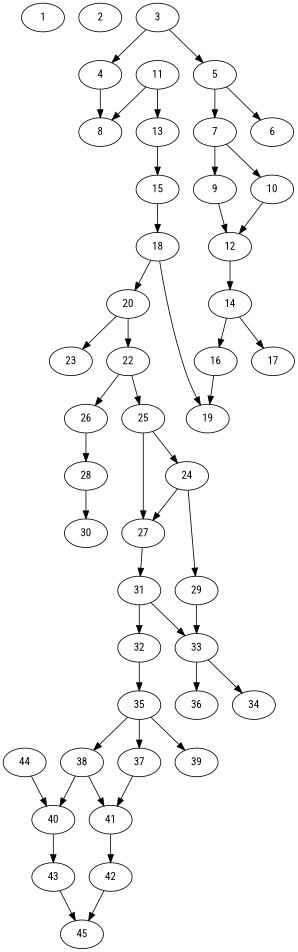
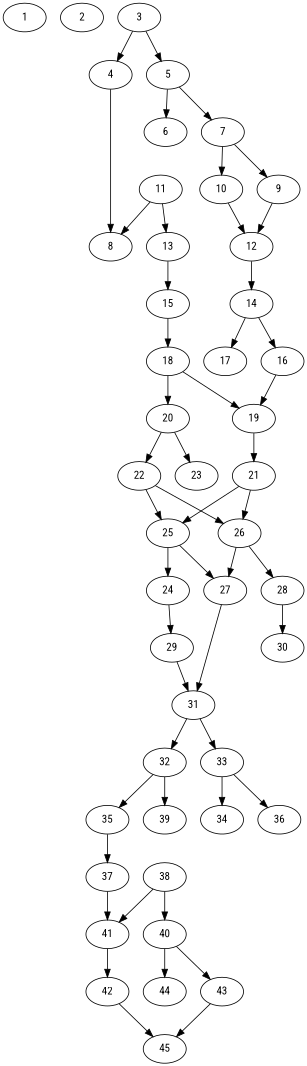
node "21": added
edge "24" -> "27": now "26" -> "27"
edge "29" -> "33": now "29" -> "31"
edge "35" -> "38": removed
edge "35" -> "39": now "32" -> "39"
edge "44" -> "40": reversed
